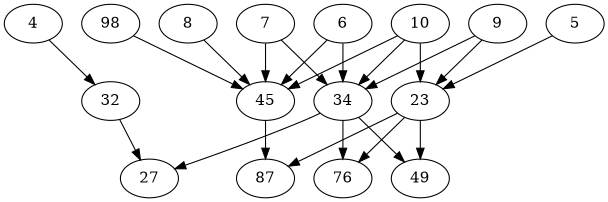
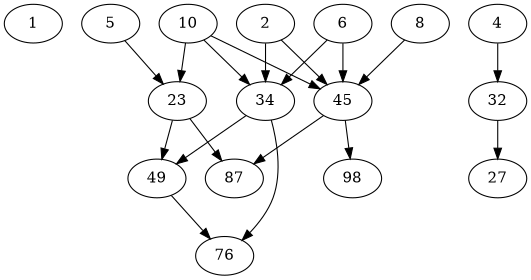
node "1": added
node "7": label "7" -> "2"
node "9": removed
edge "98" -> "45": reversed
edge "23" -> "76": now "49" -> "76"
edge "34" -> "27": removed
